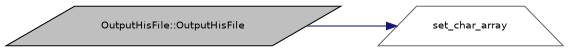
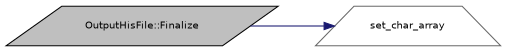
node "OutputHisFile::OutputHisFile": label "OutputHisFile::OutputHisFile" -> "OutputHisFile::Finalize"
